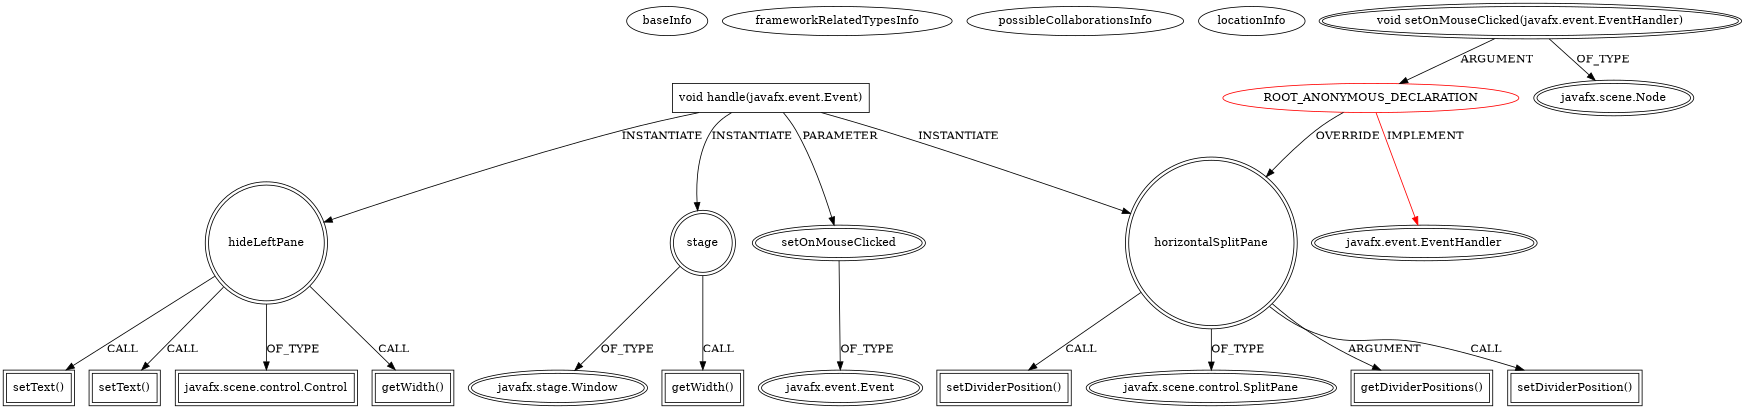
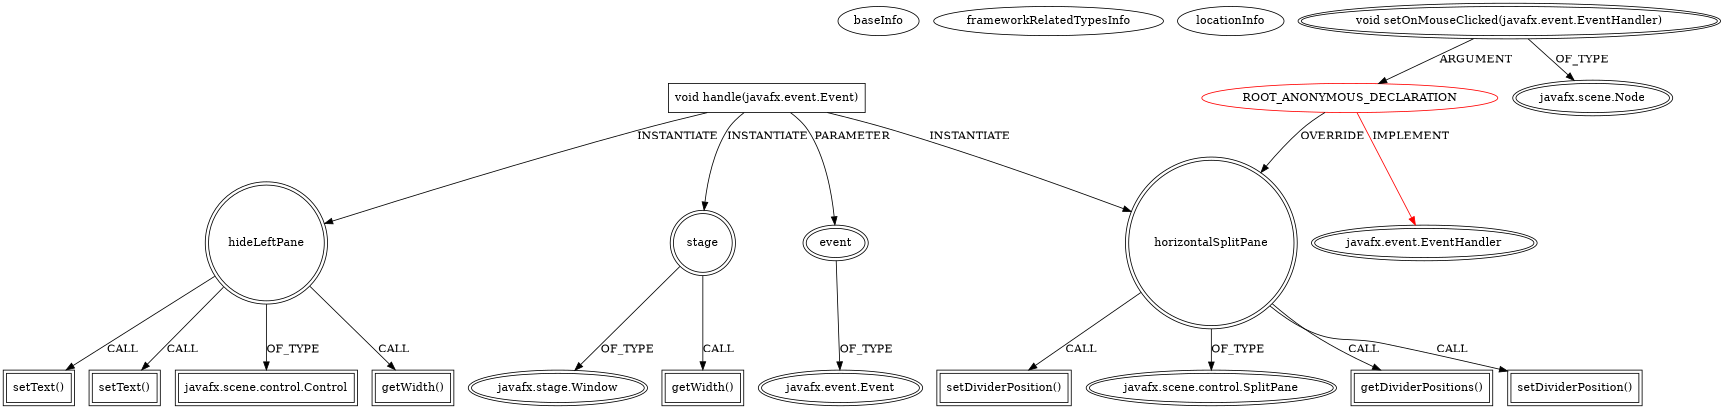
node "possibleCollaborationsInfo": removed
node "setOnMouseClicked": label "setOnMouseClicked" -> "event"
edge "horizontalSplitPane" -> "getDividerPositions()": label "ARGUMENT" -> "CALL"
